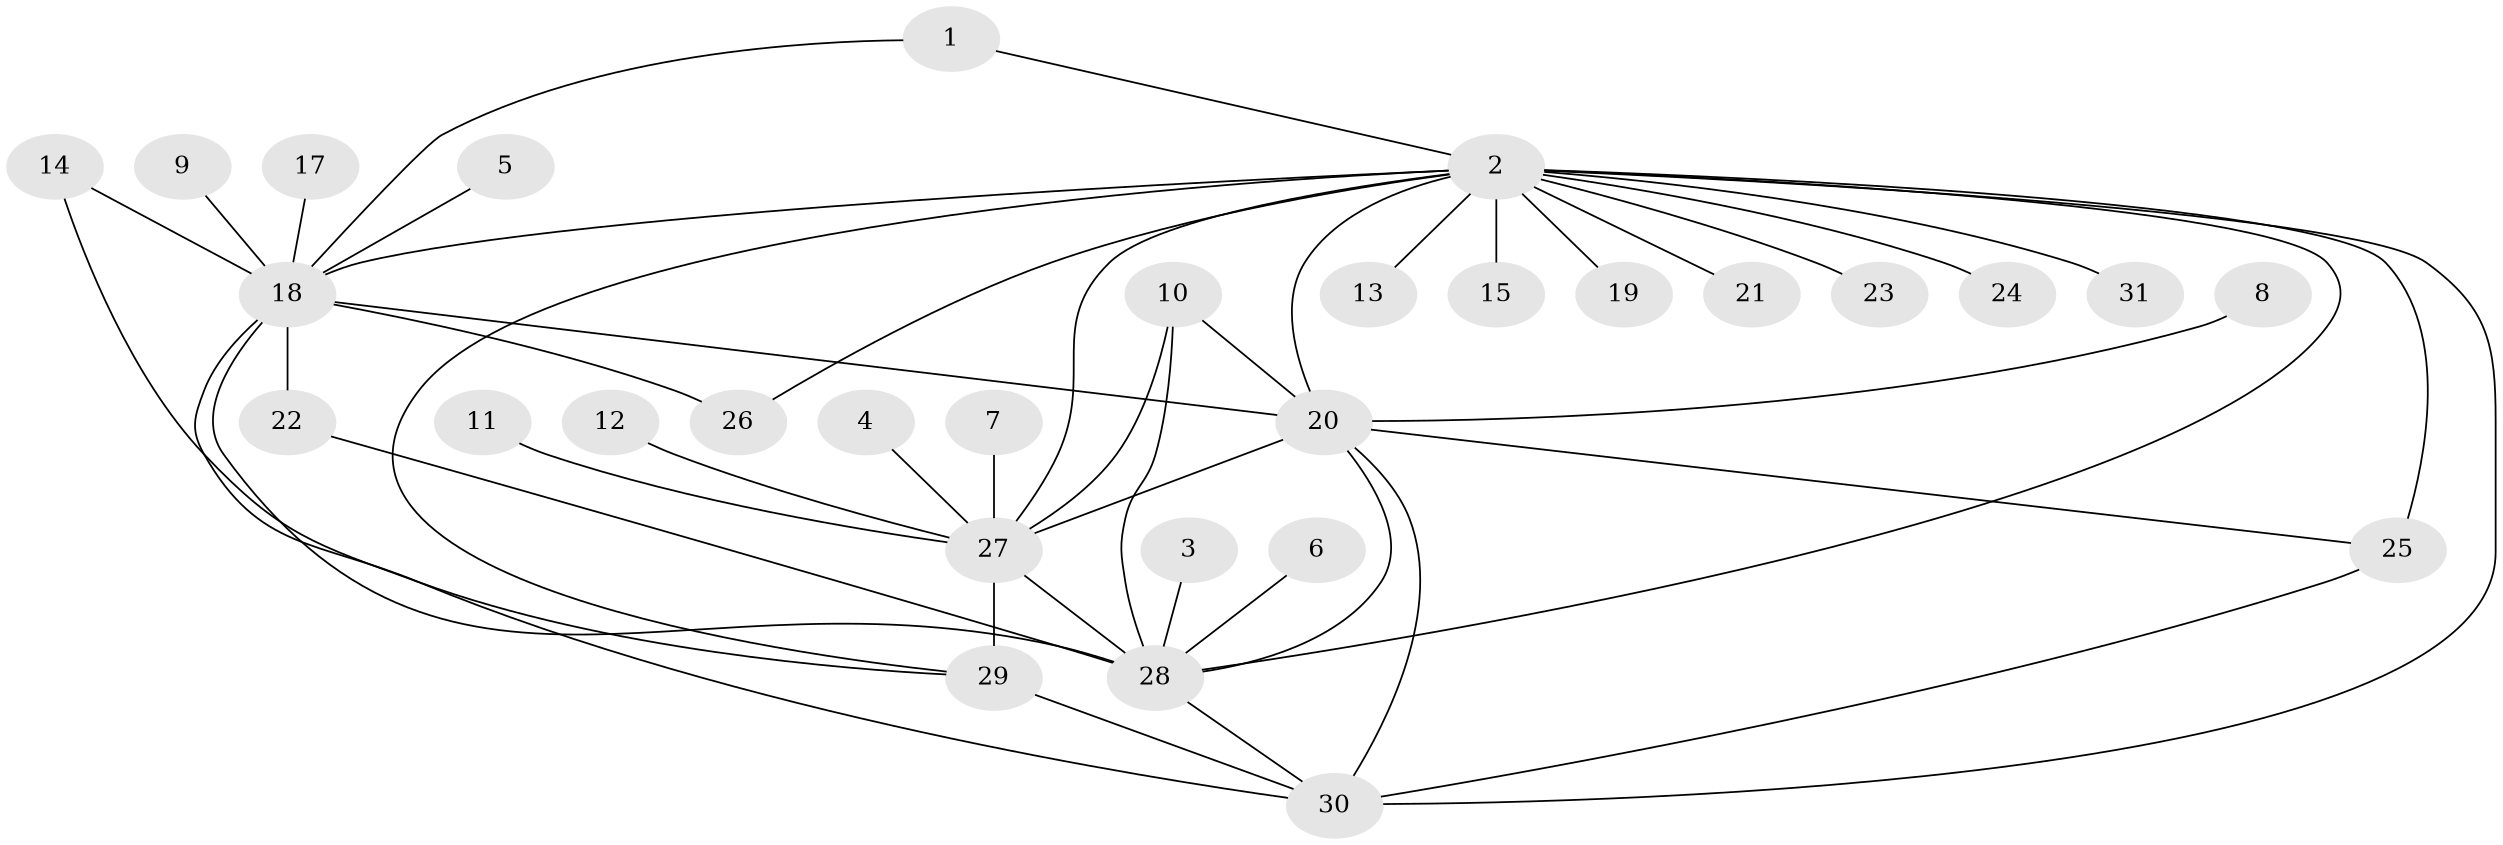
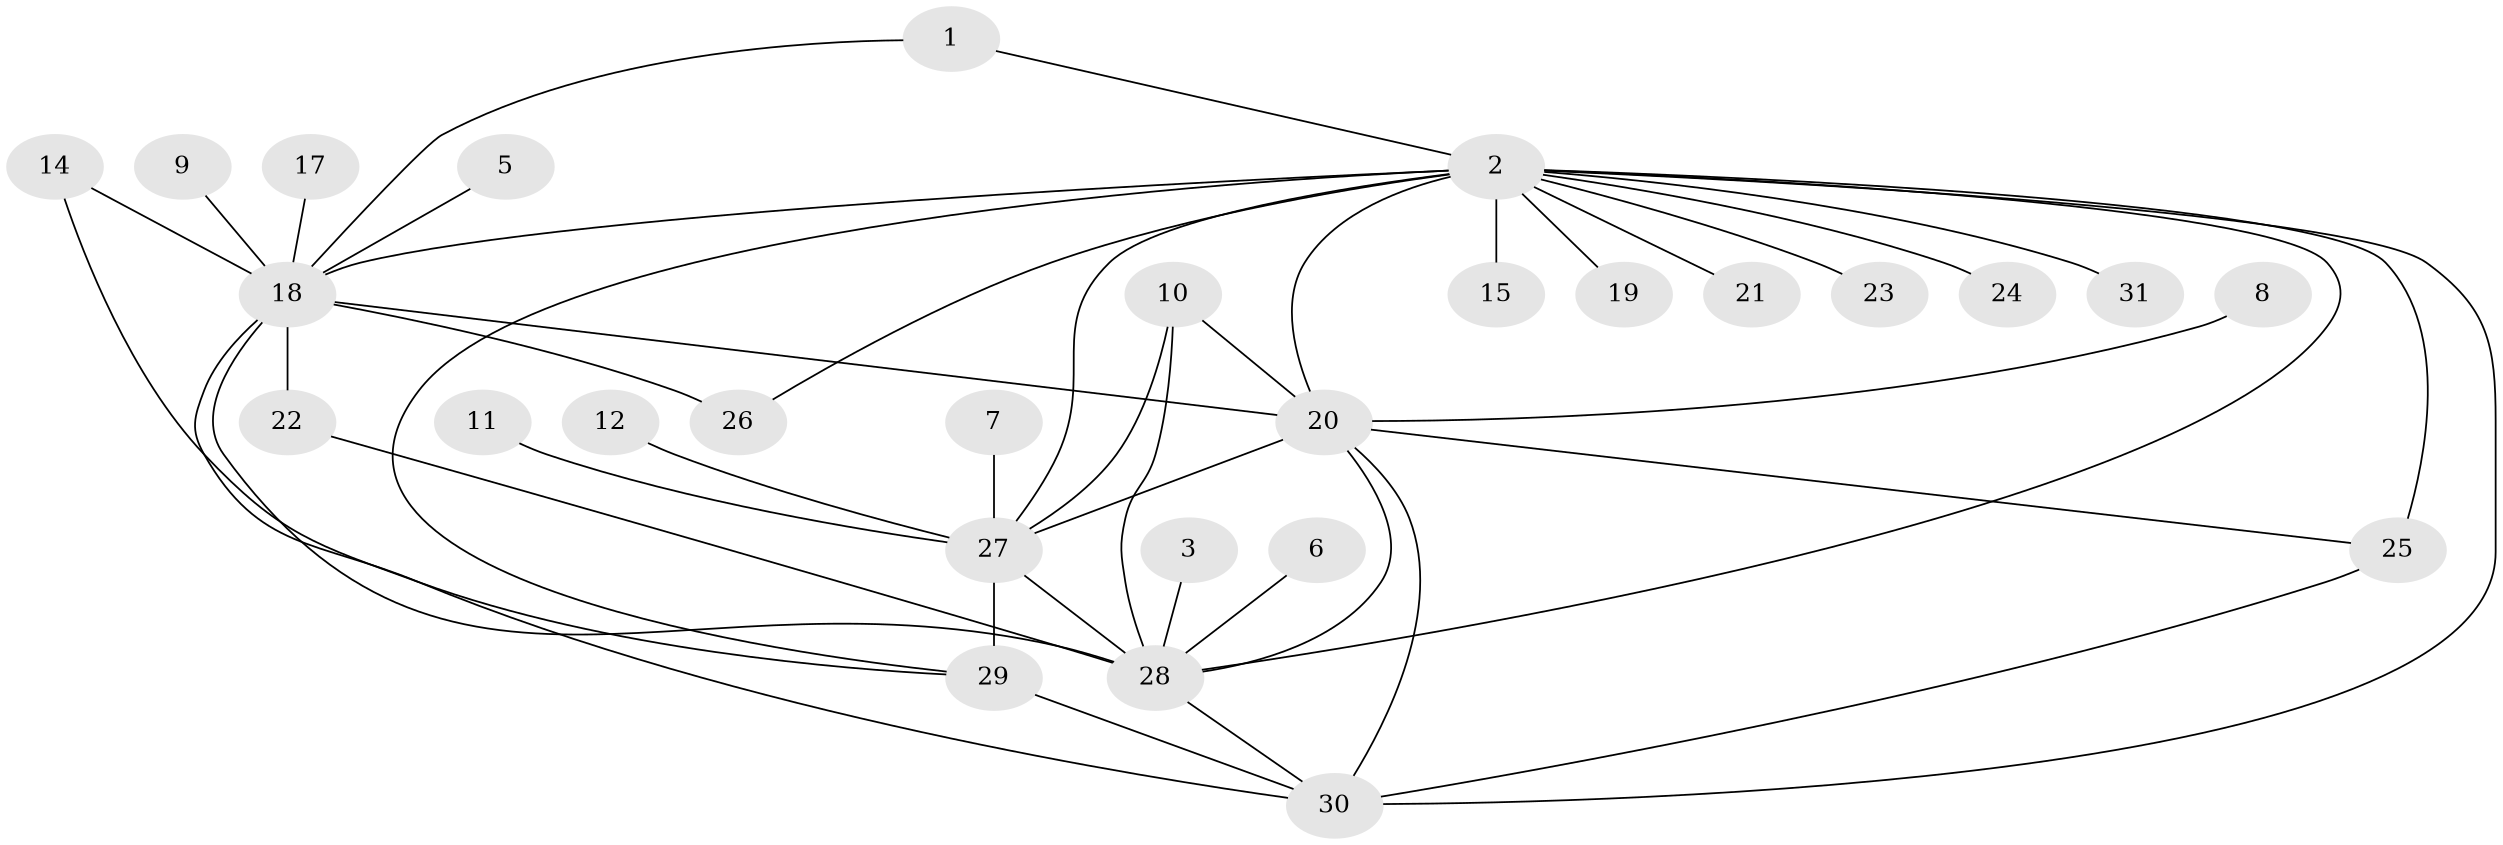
node "13": removed
node "4": removed
